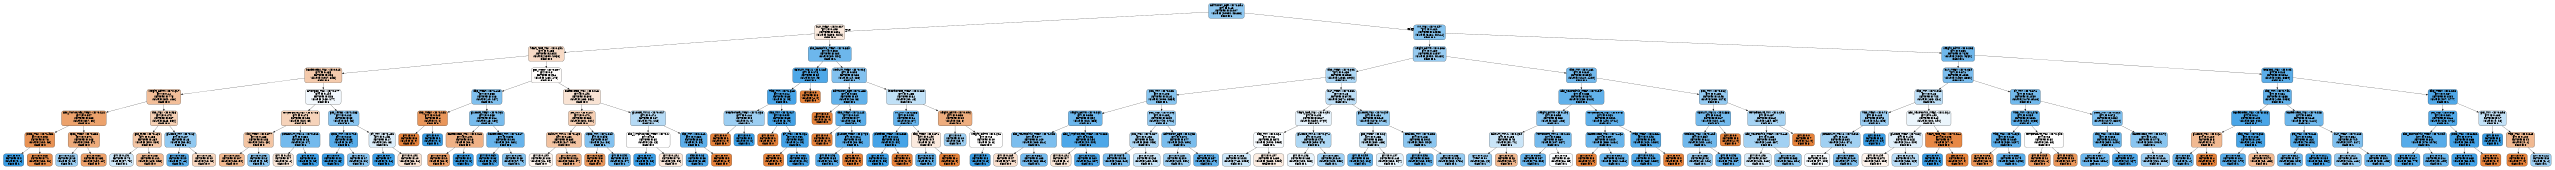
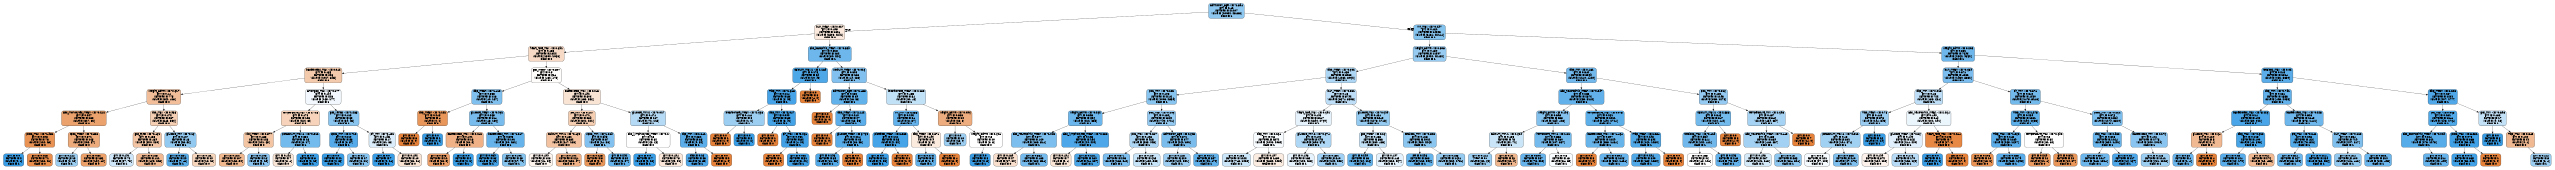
node "gini = 0.379 samples = 298 value = [115, 341] class = 1": label "gini = 0.379 samples = 298 value = [115, 341] class = 1" -> "gini = 0.377 samples = 298 value = [115, 341] class = 1"
node "gini = 0.298 samples = 388 value = [113, 506] class = 1": label "gini = 0.298 samples = 388 value = [113, 506] class = 1" -> "ptt = 0.298 samples = 388 value = [113, 506] class = 1"
node "gini = 0.435 samples = 96 value = [49, 104] class = 1": fillcolor #96cbf1 -> #ffffff
node "gini = 0.327 samples = 1047 value = [343, 1324] gcs = 1": label "gini = 0.327 samples = 1047 value = [343, 1324] gcs = 1" -> "gini = 0.327 samples = 1047 value = [343, 1324] class = 1"
node "gini = 0.175 samples = 547 value = [83, 773] class = 1": removed
node "gini = 0.0 samples = 6 value = [7, 0] class = 0": removed
